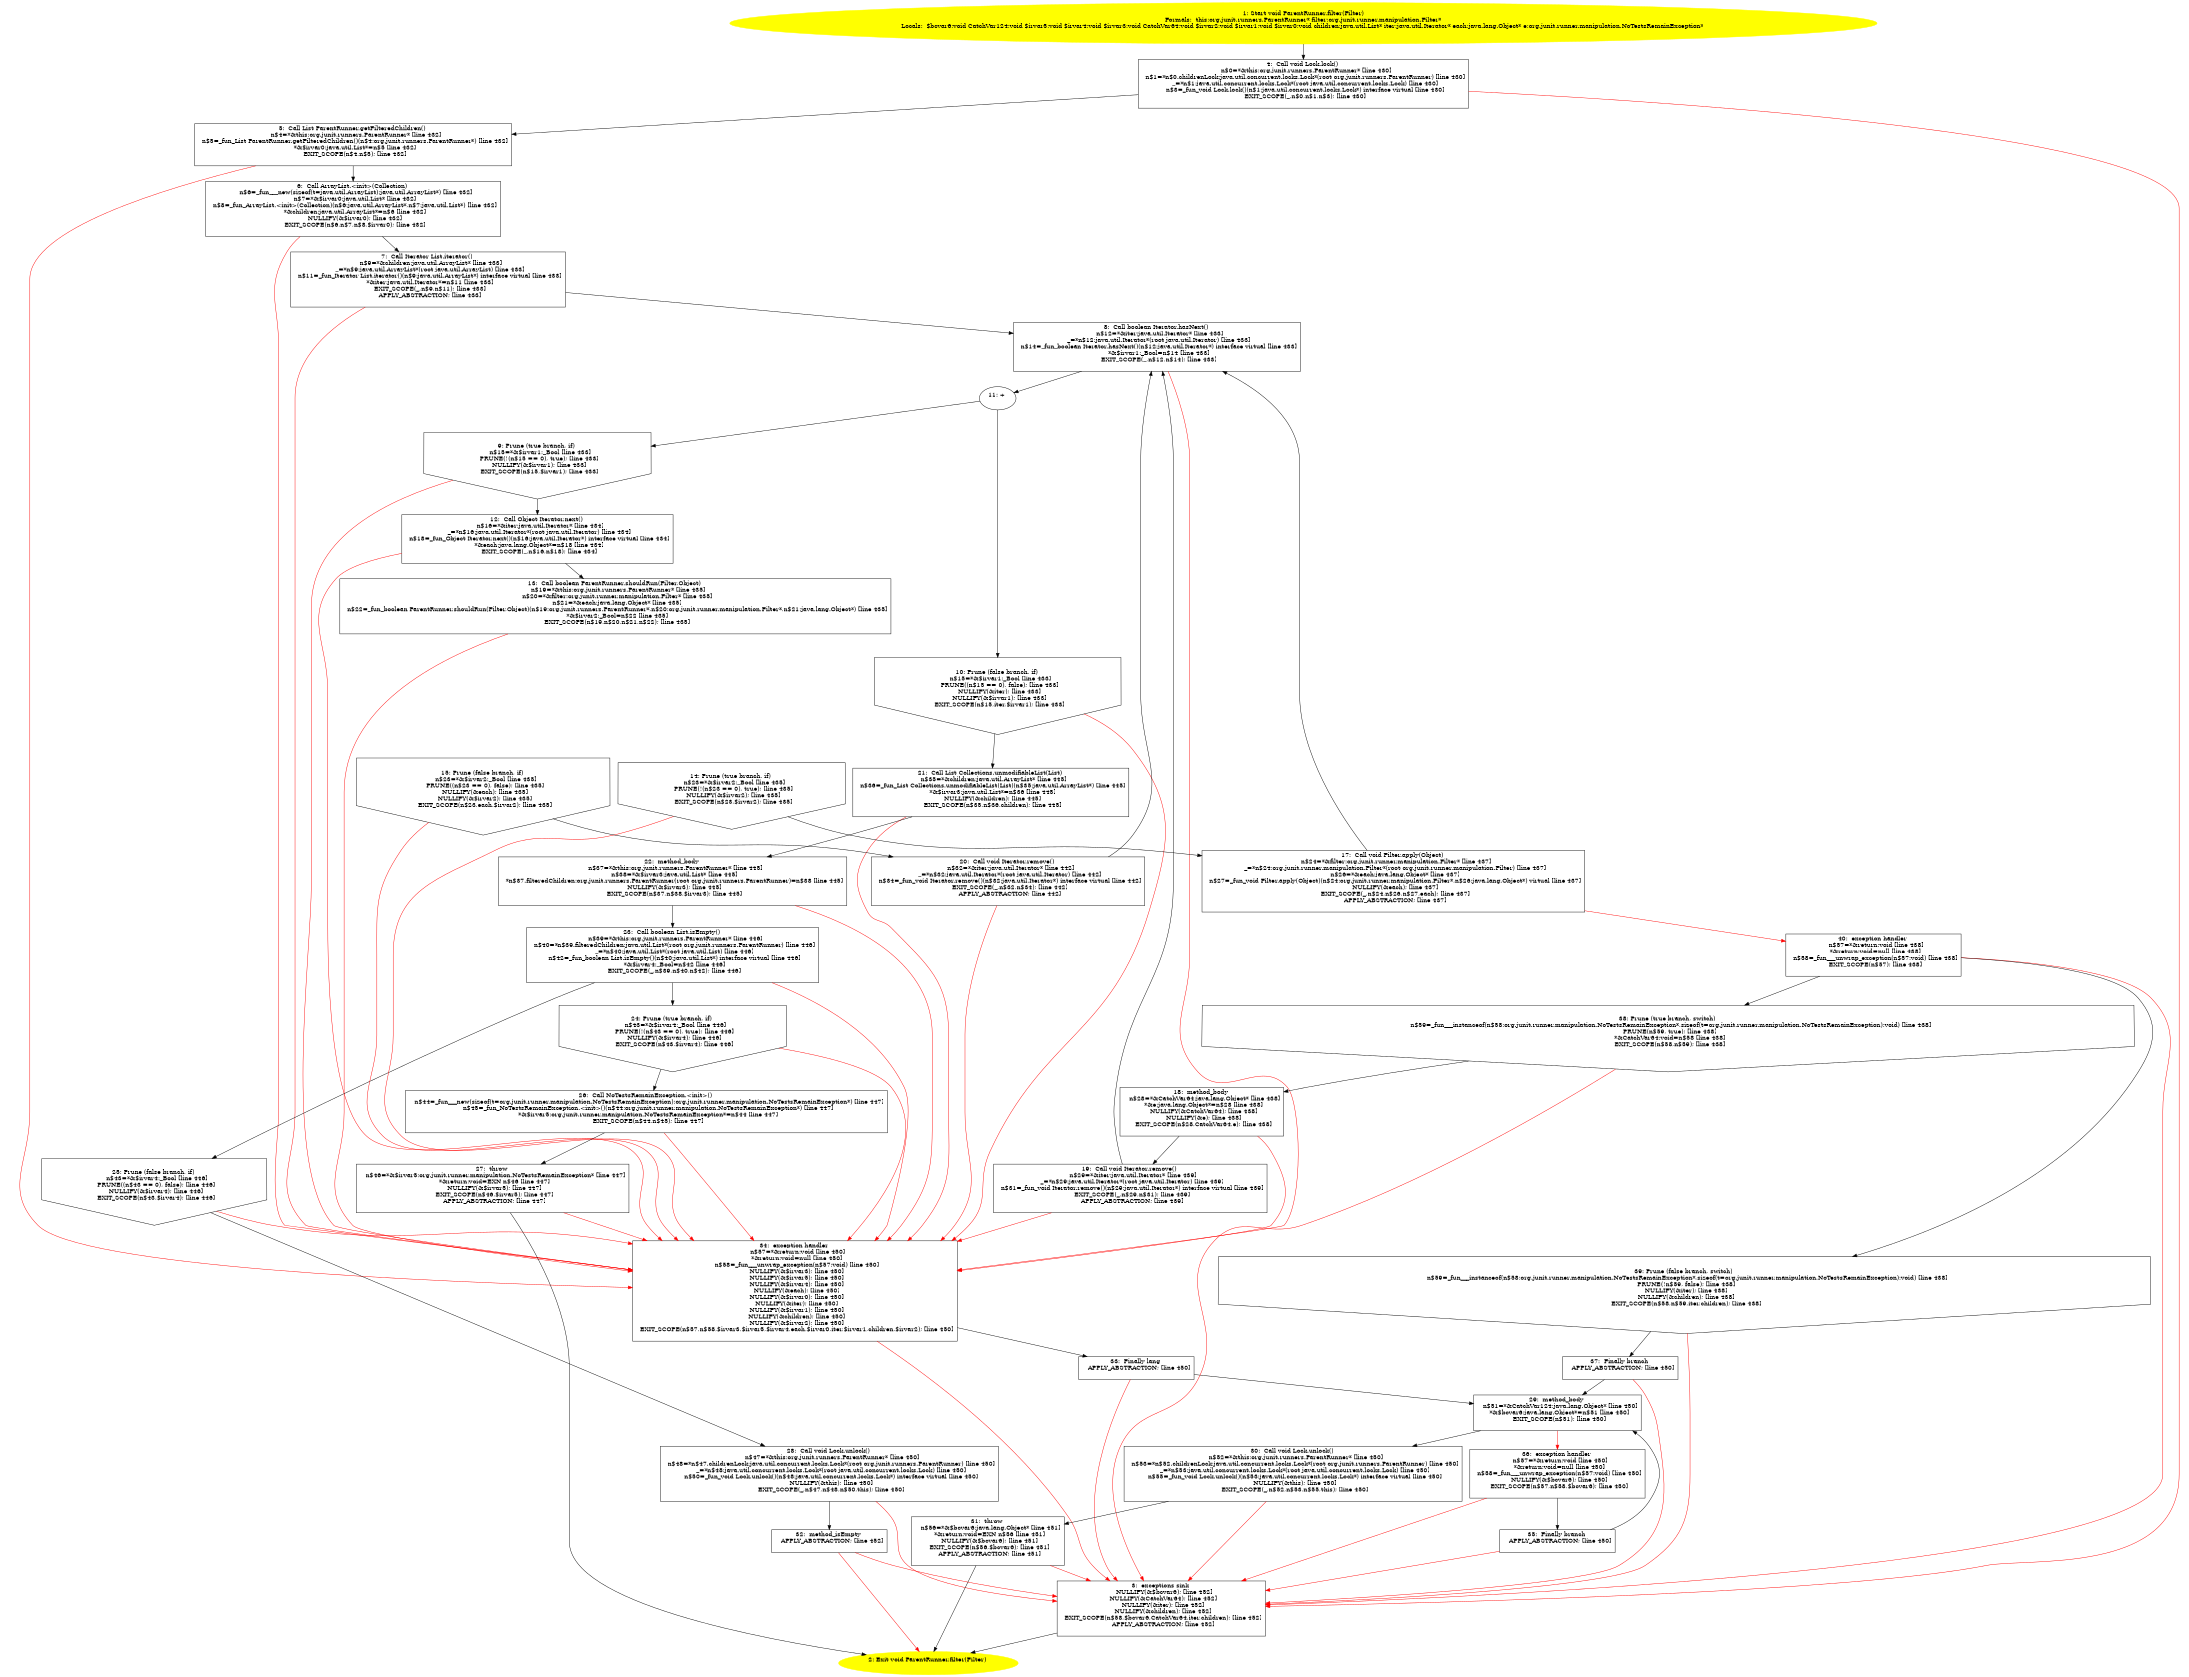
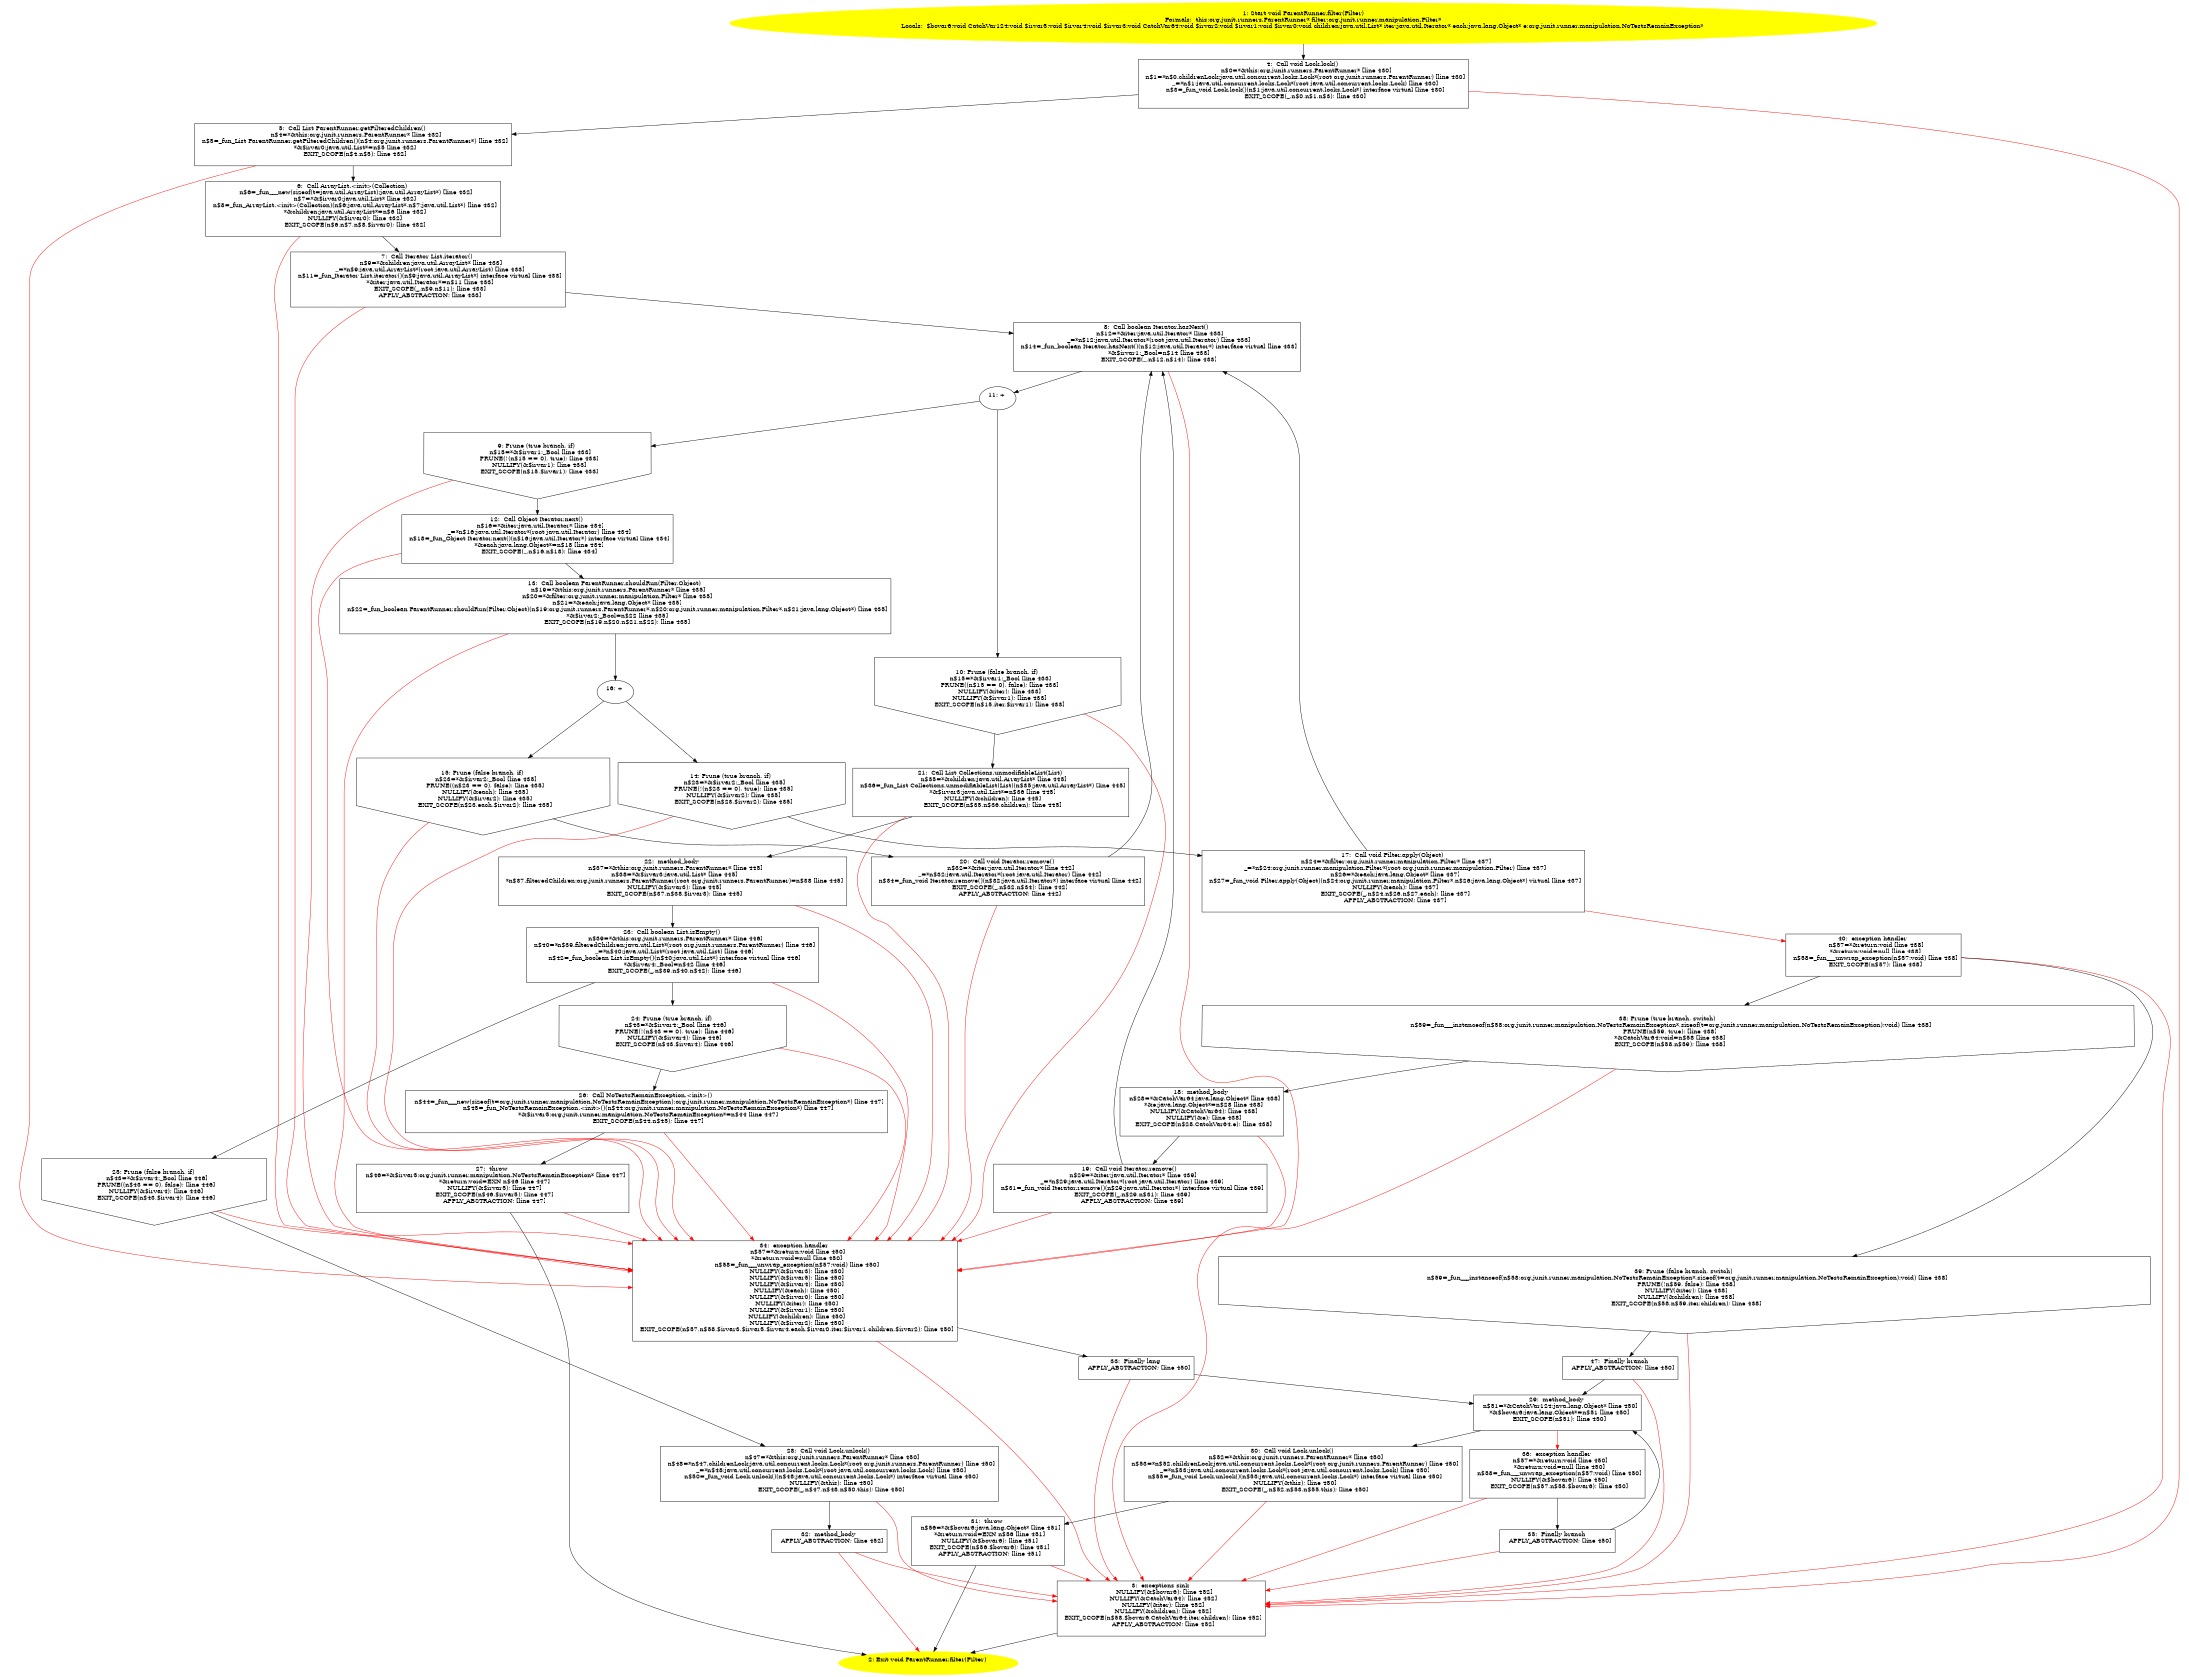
node "16: +": added
node "37:  Finally branch APPLY_ABSTRACTION; [line 450]": label "37:  Finally branch APPLY_ABSTRACTION; [line 450]" -> "47:  Finally branch APPLY_ABSTRACTION; [line 450]"
node "32:  method_isEmpty APPLY_ABSTRACTION; [line 452]": label "32:  method_isEmpty APPLY_ABSTRACTION; [line 452]" -> "32:  method_body APPLY_ABSTRACTION; [line 452]"
